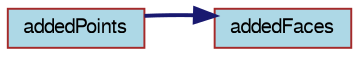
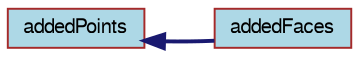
edge "addedPoints" -> "addedFaces": reversed
